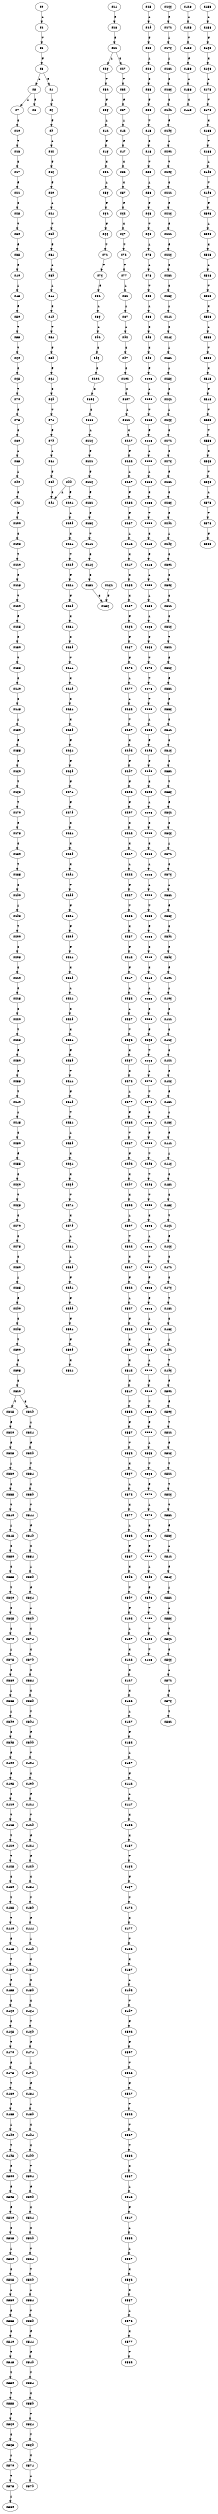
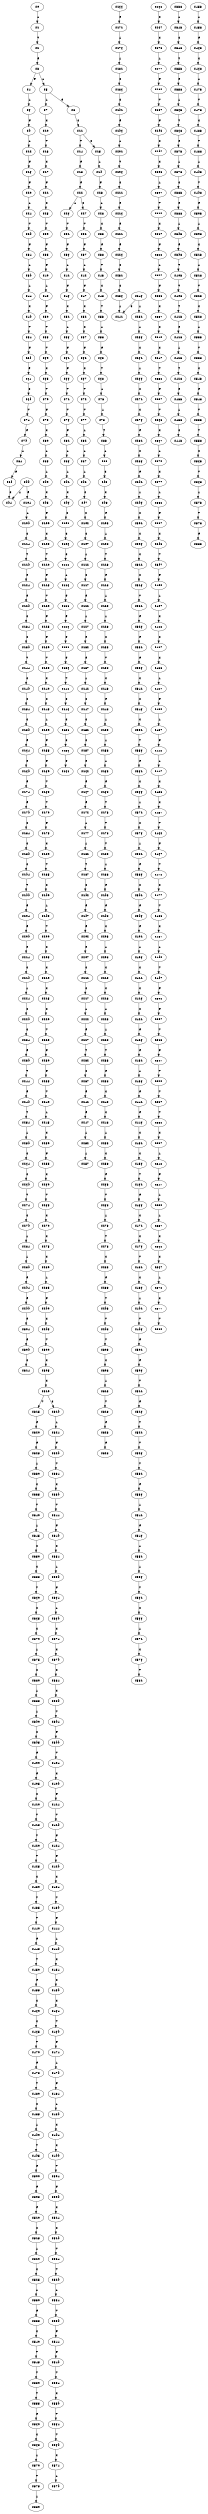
node "S11": added
edge "S241" -> "S246": reversed
edge "S413" -> "S418": added, label "G"
edge "S161" -> "S156": reversed
edge "S257" -> "S262": removed, label "T"
edge "S441" -> "S446": label "A" -> "G"
node "S333": removed
